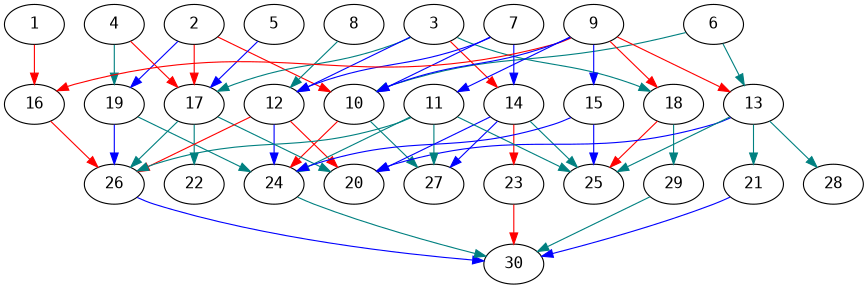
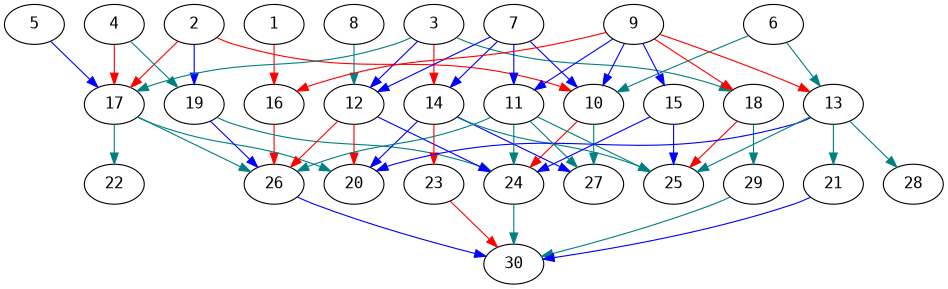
edge "7" -> "11": added
